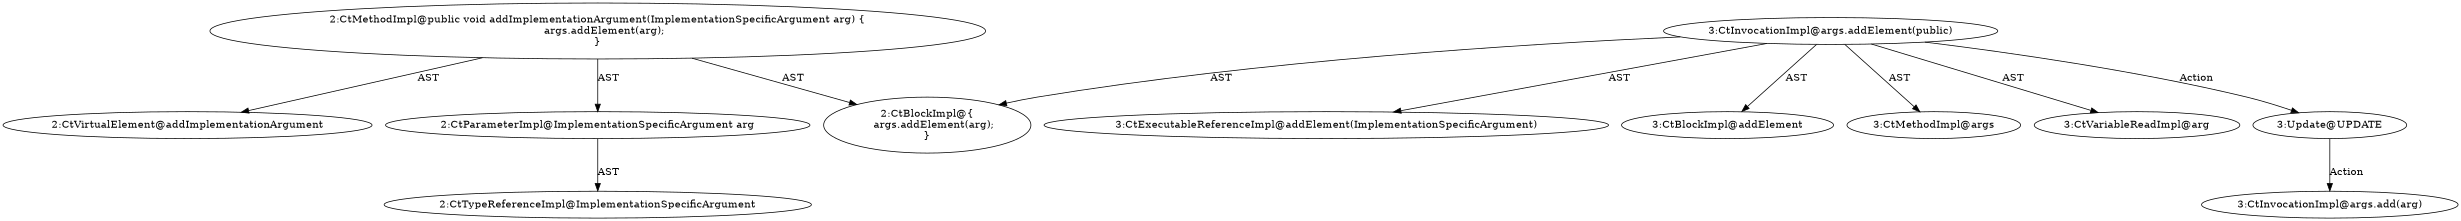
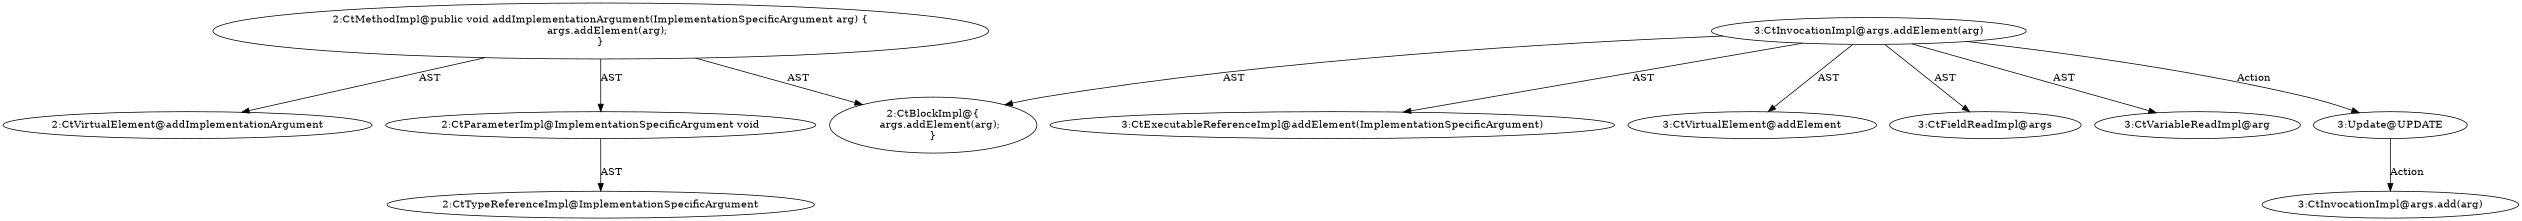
node "3:CtInvocationImpl@args.addElement(public)": label "3:CtInvocationImpl@args.addElement(public)" -> "3:CtInvocationImpl@args.addElement(arg)"
node "2:CtParameterImpl@ImplementationSpecificArgument arg": label "2:CtParameterImpl@ImplementationSpecificArgument arg" -> "2:CtParameterImpl@ImplementationSpecificArgument void"
node "3:CtBlockImpl@addElement": label "3:CtBlockImpl@addElement" -> "3:CtVirtualElement@addElement"
node "3:CtMethodImpl@args": label "3:CtMethodImpl@args" -> "3:CtFieldReadImpl@args"
